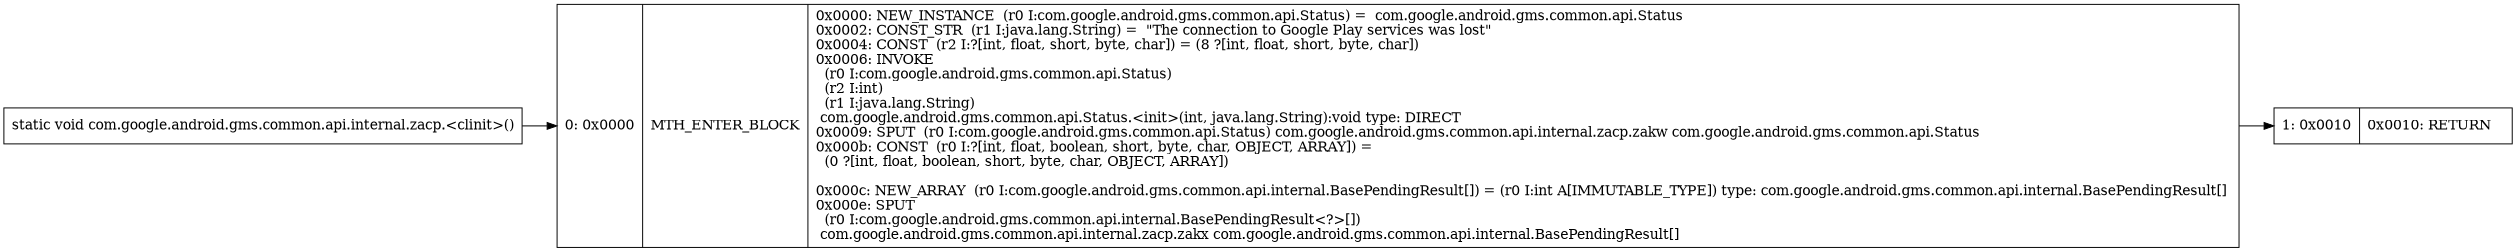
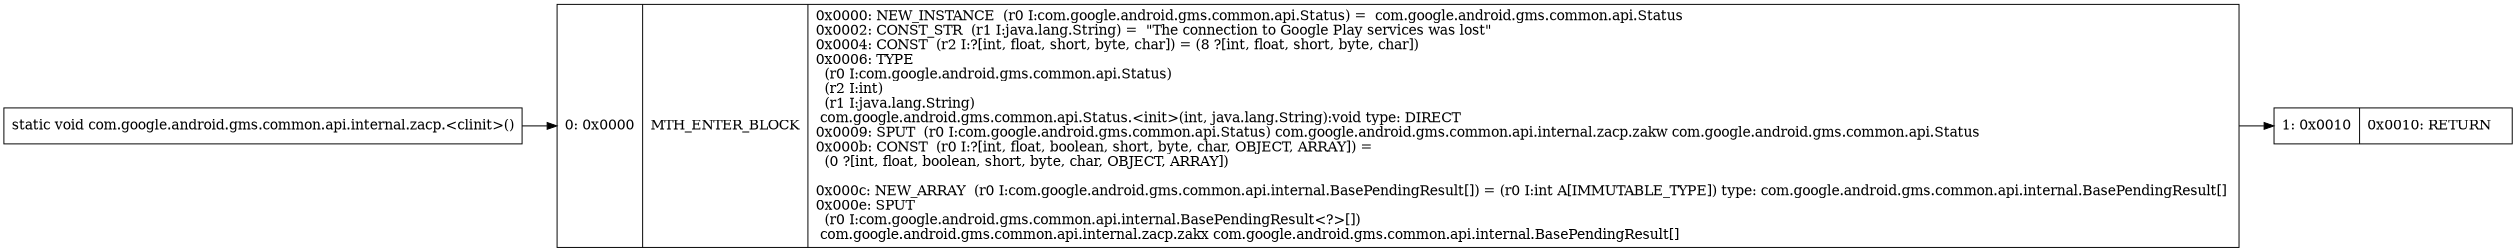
node "0: 0x0000": text "0x0006: INVOKE" -> "0x0006: TYPE"
